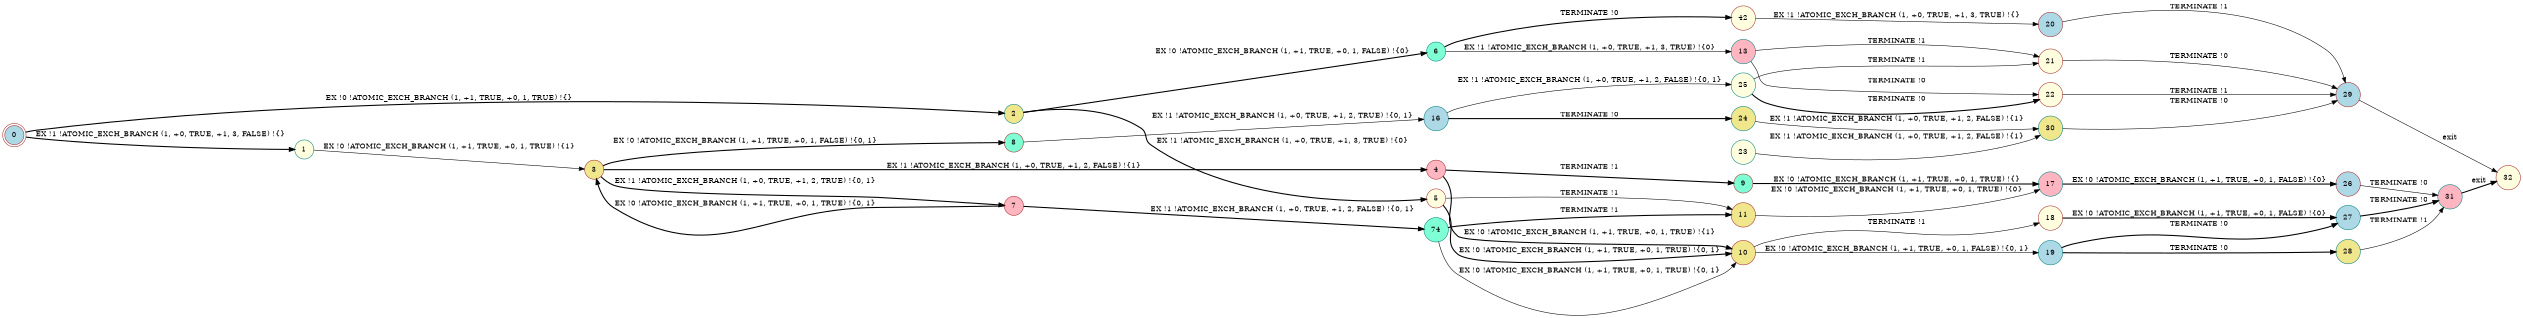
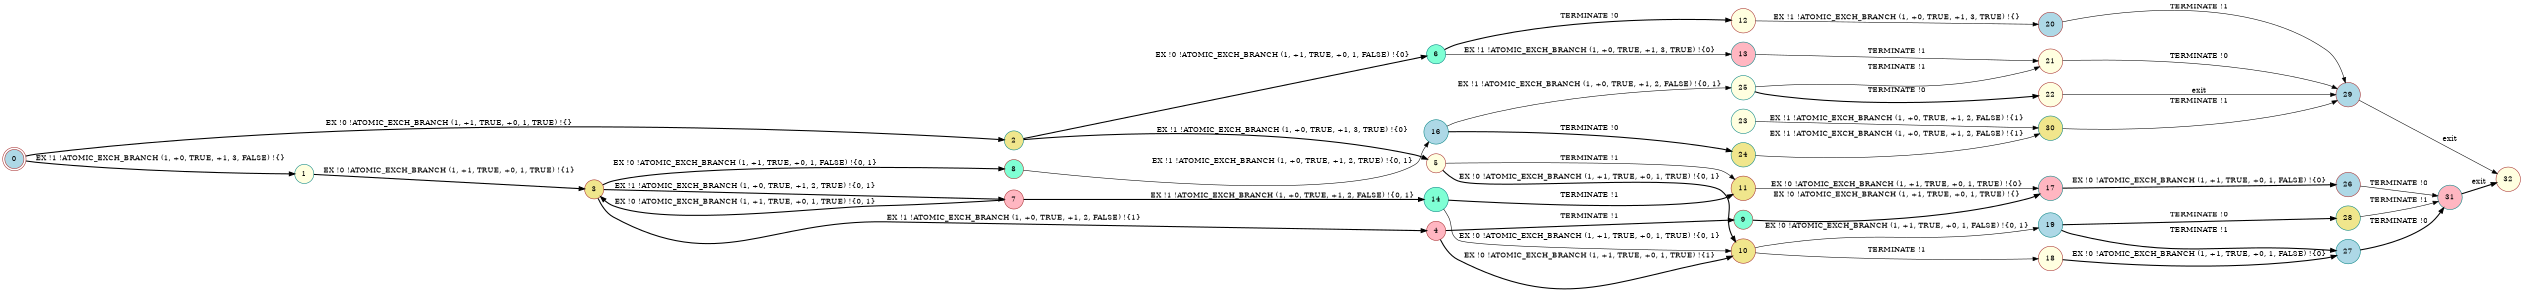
node "42": label "42" -> "12"
edge "22" -> "29": label "TERMINATE !1" -> "exit"
edge "13" -> "22": removed, label "TERMINATE !0"
edge "30" -> "29": label "TERMINATE !0" -> "TERMINATE !1"
edge "1" -> "3": style solid -> bold
edge "19" -> "27": label "TERMINATE !0" -> "TERMINATE !1"
node "74": label "74" -> "14"
